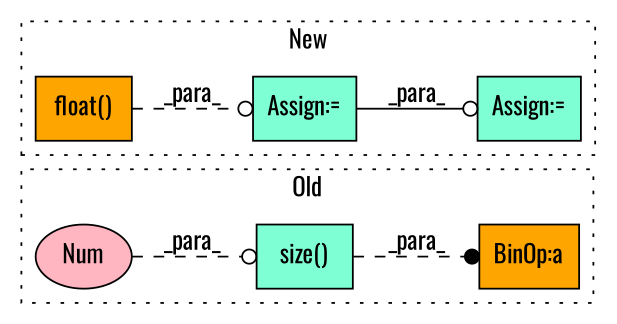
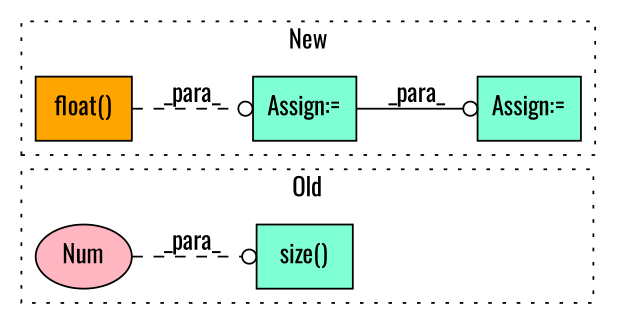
node "BinOp:a": removed
